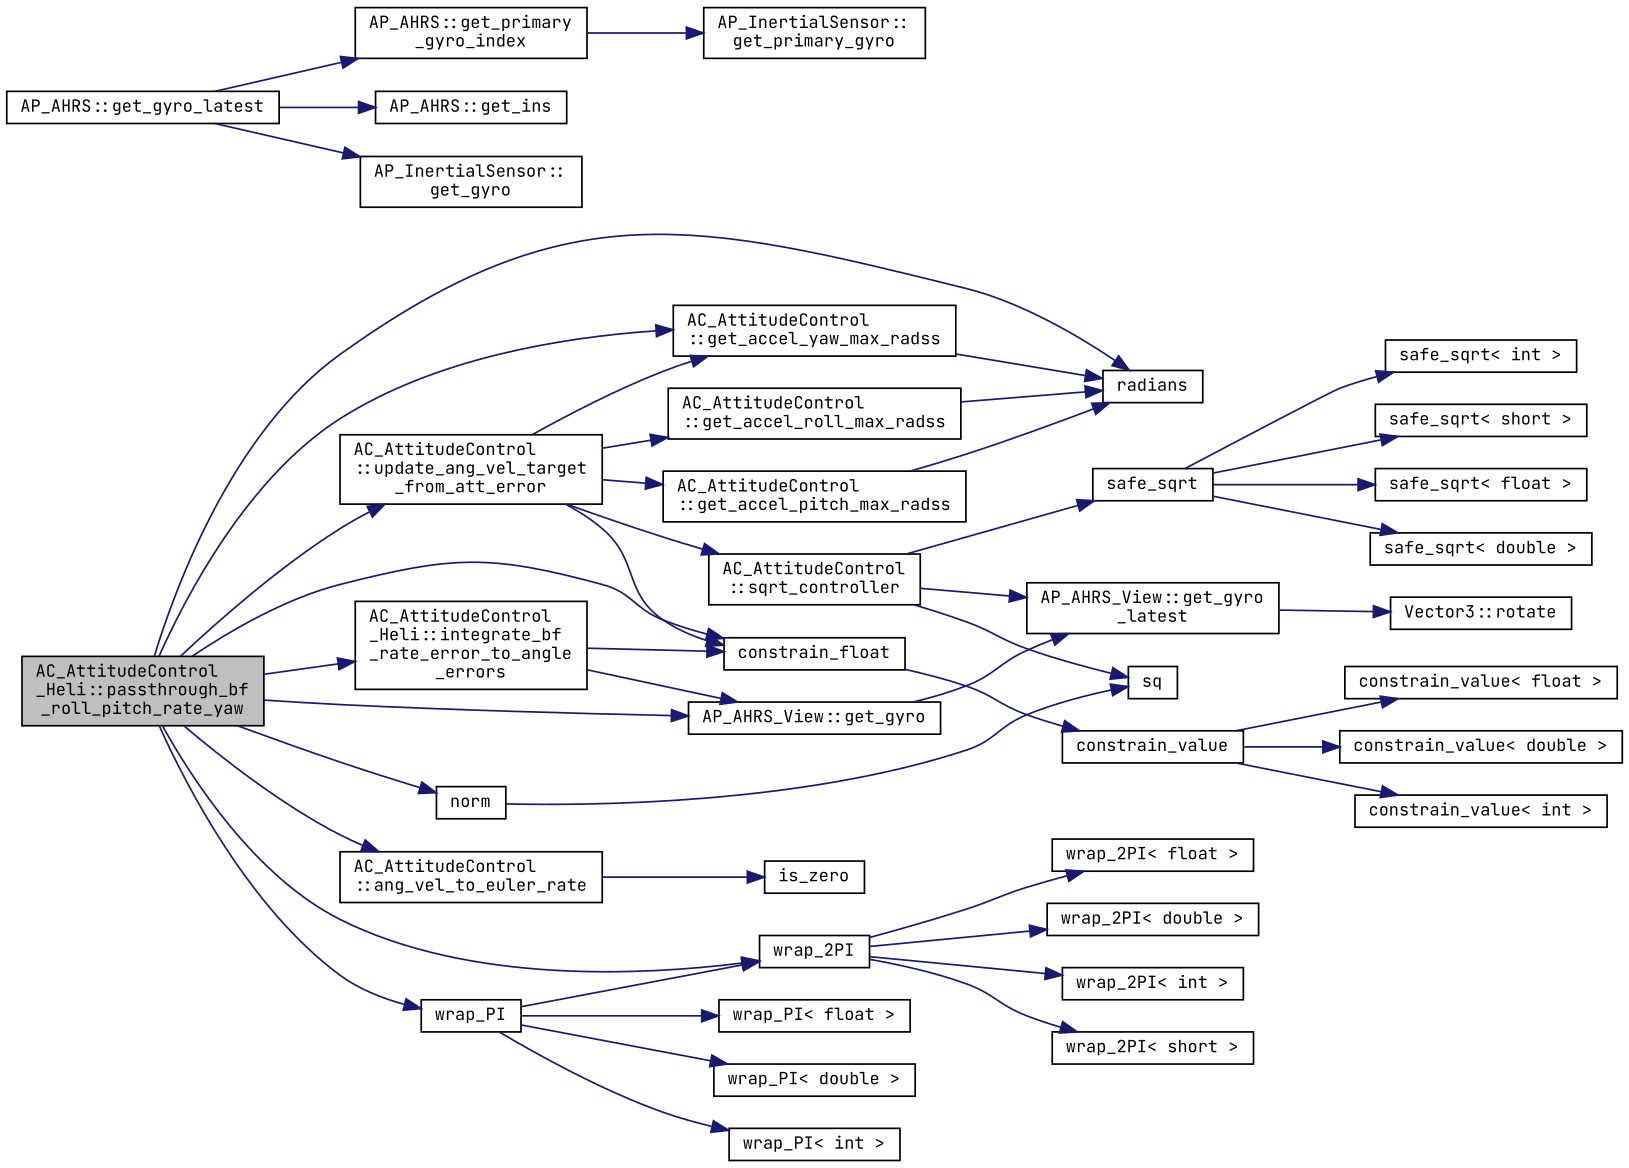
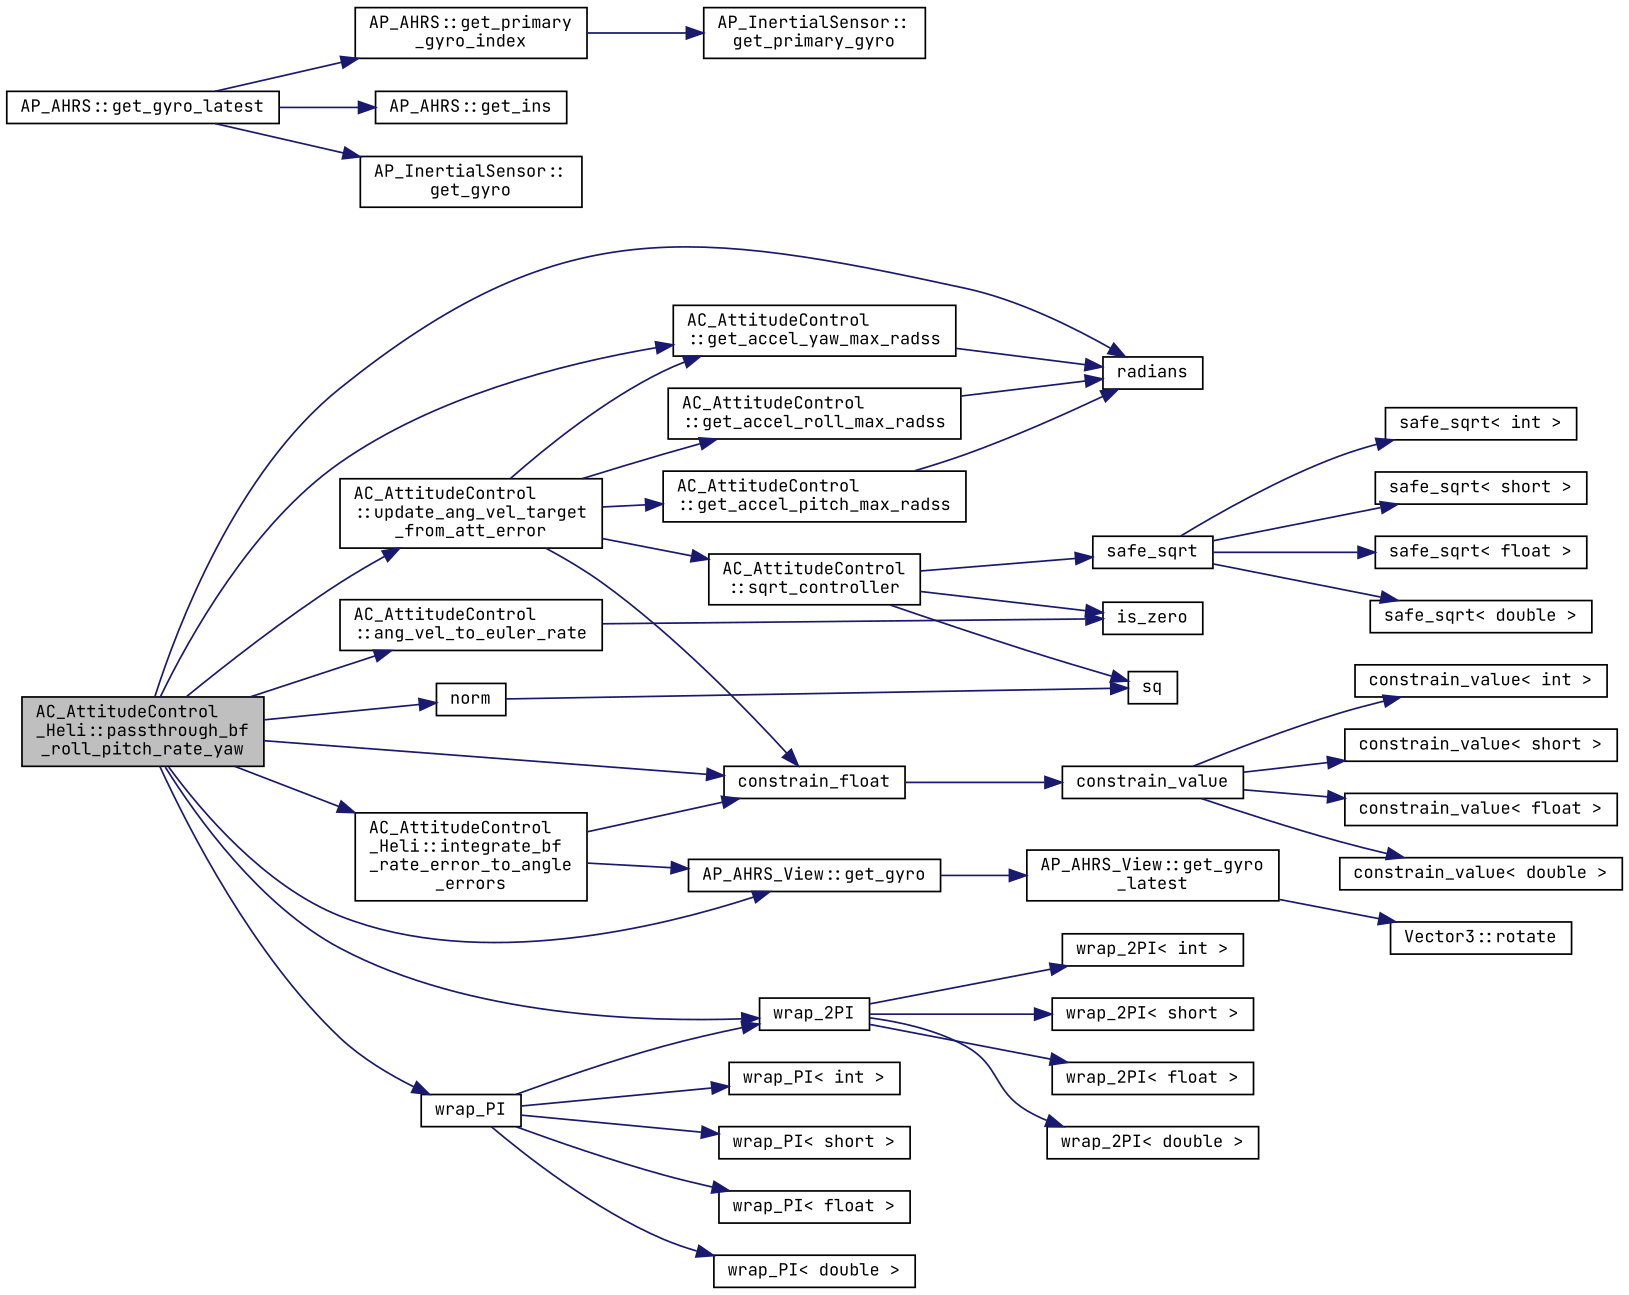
edge "AC_AttitudeControl ::sqrt_controller" -> "AP_AHRS_View::get_gyro _latest": now "AC_AttitudeControl ::sqrt_controller" -> "is_zero"
node "constrain_value< short >": added
node "wrap_PI< short >": added
